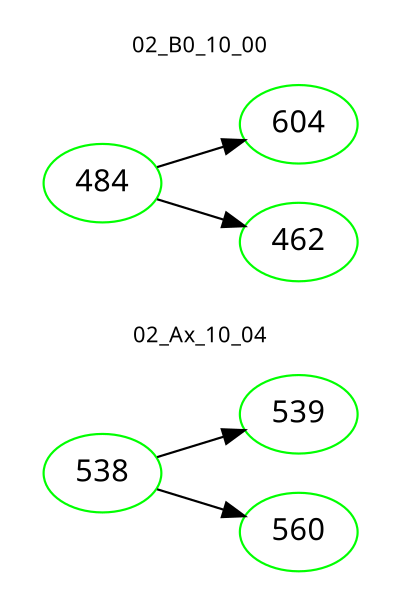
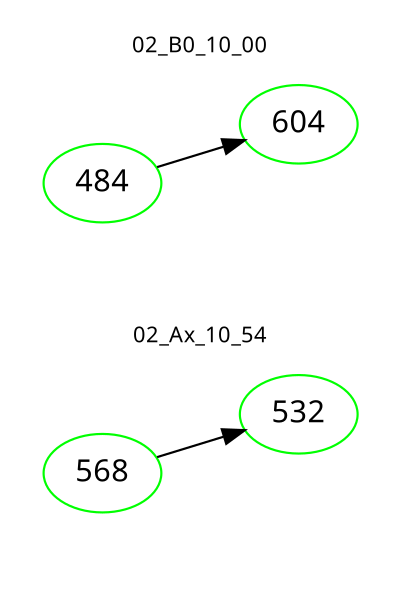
node "462": removed
cluster "02_Ax_10_04": label "02_Ax_10_04" -> "02_Ax_10_54"
node "539": label "539" -> "532"
node "538": label "538" -> "568"
node "560": removed
